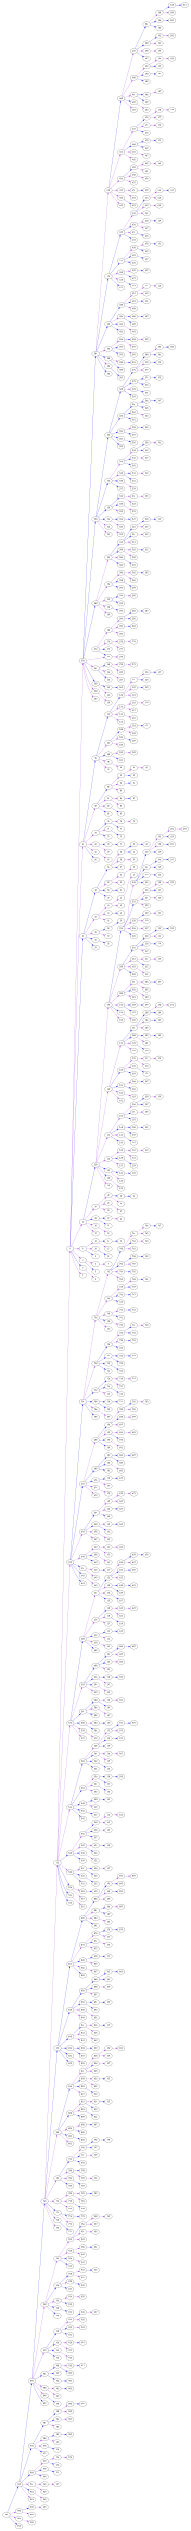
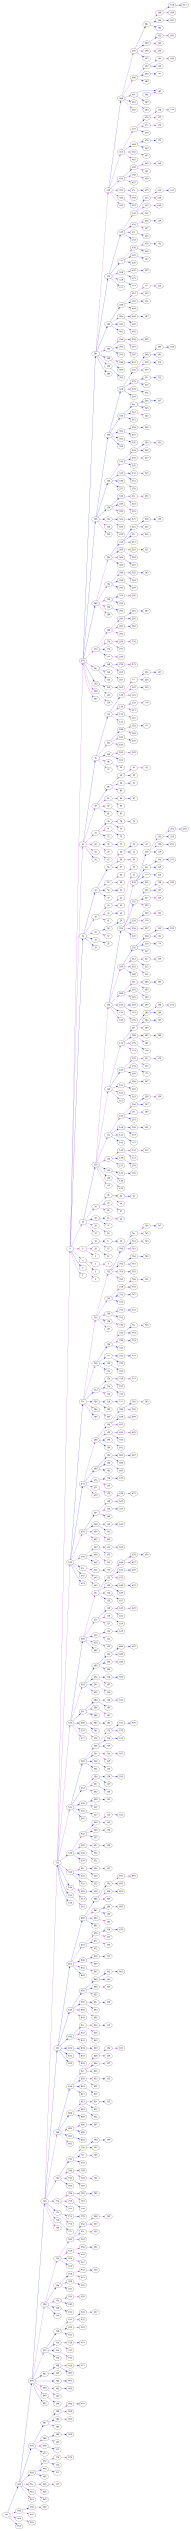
edge "484" -> "486": now "484" -> "487"
edge "256" -> "274": now "256" -> "272"
edge "904" -> "906": now "896" -> "906"
